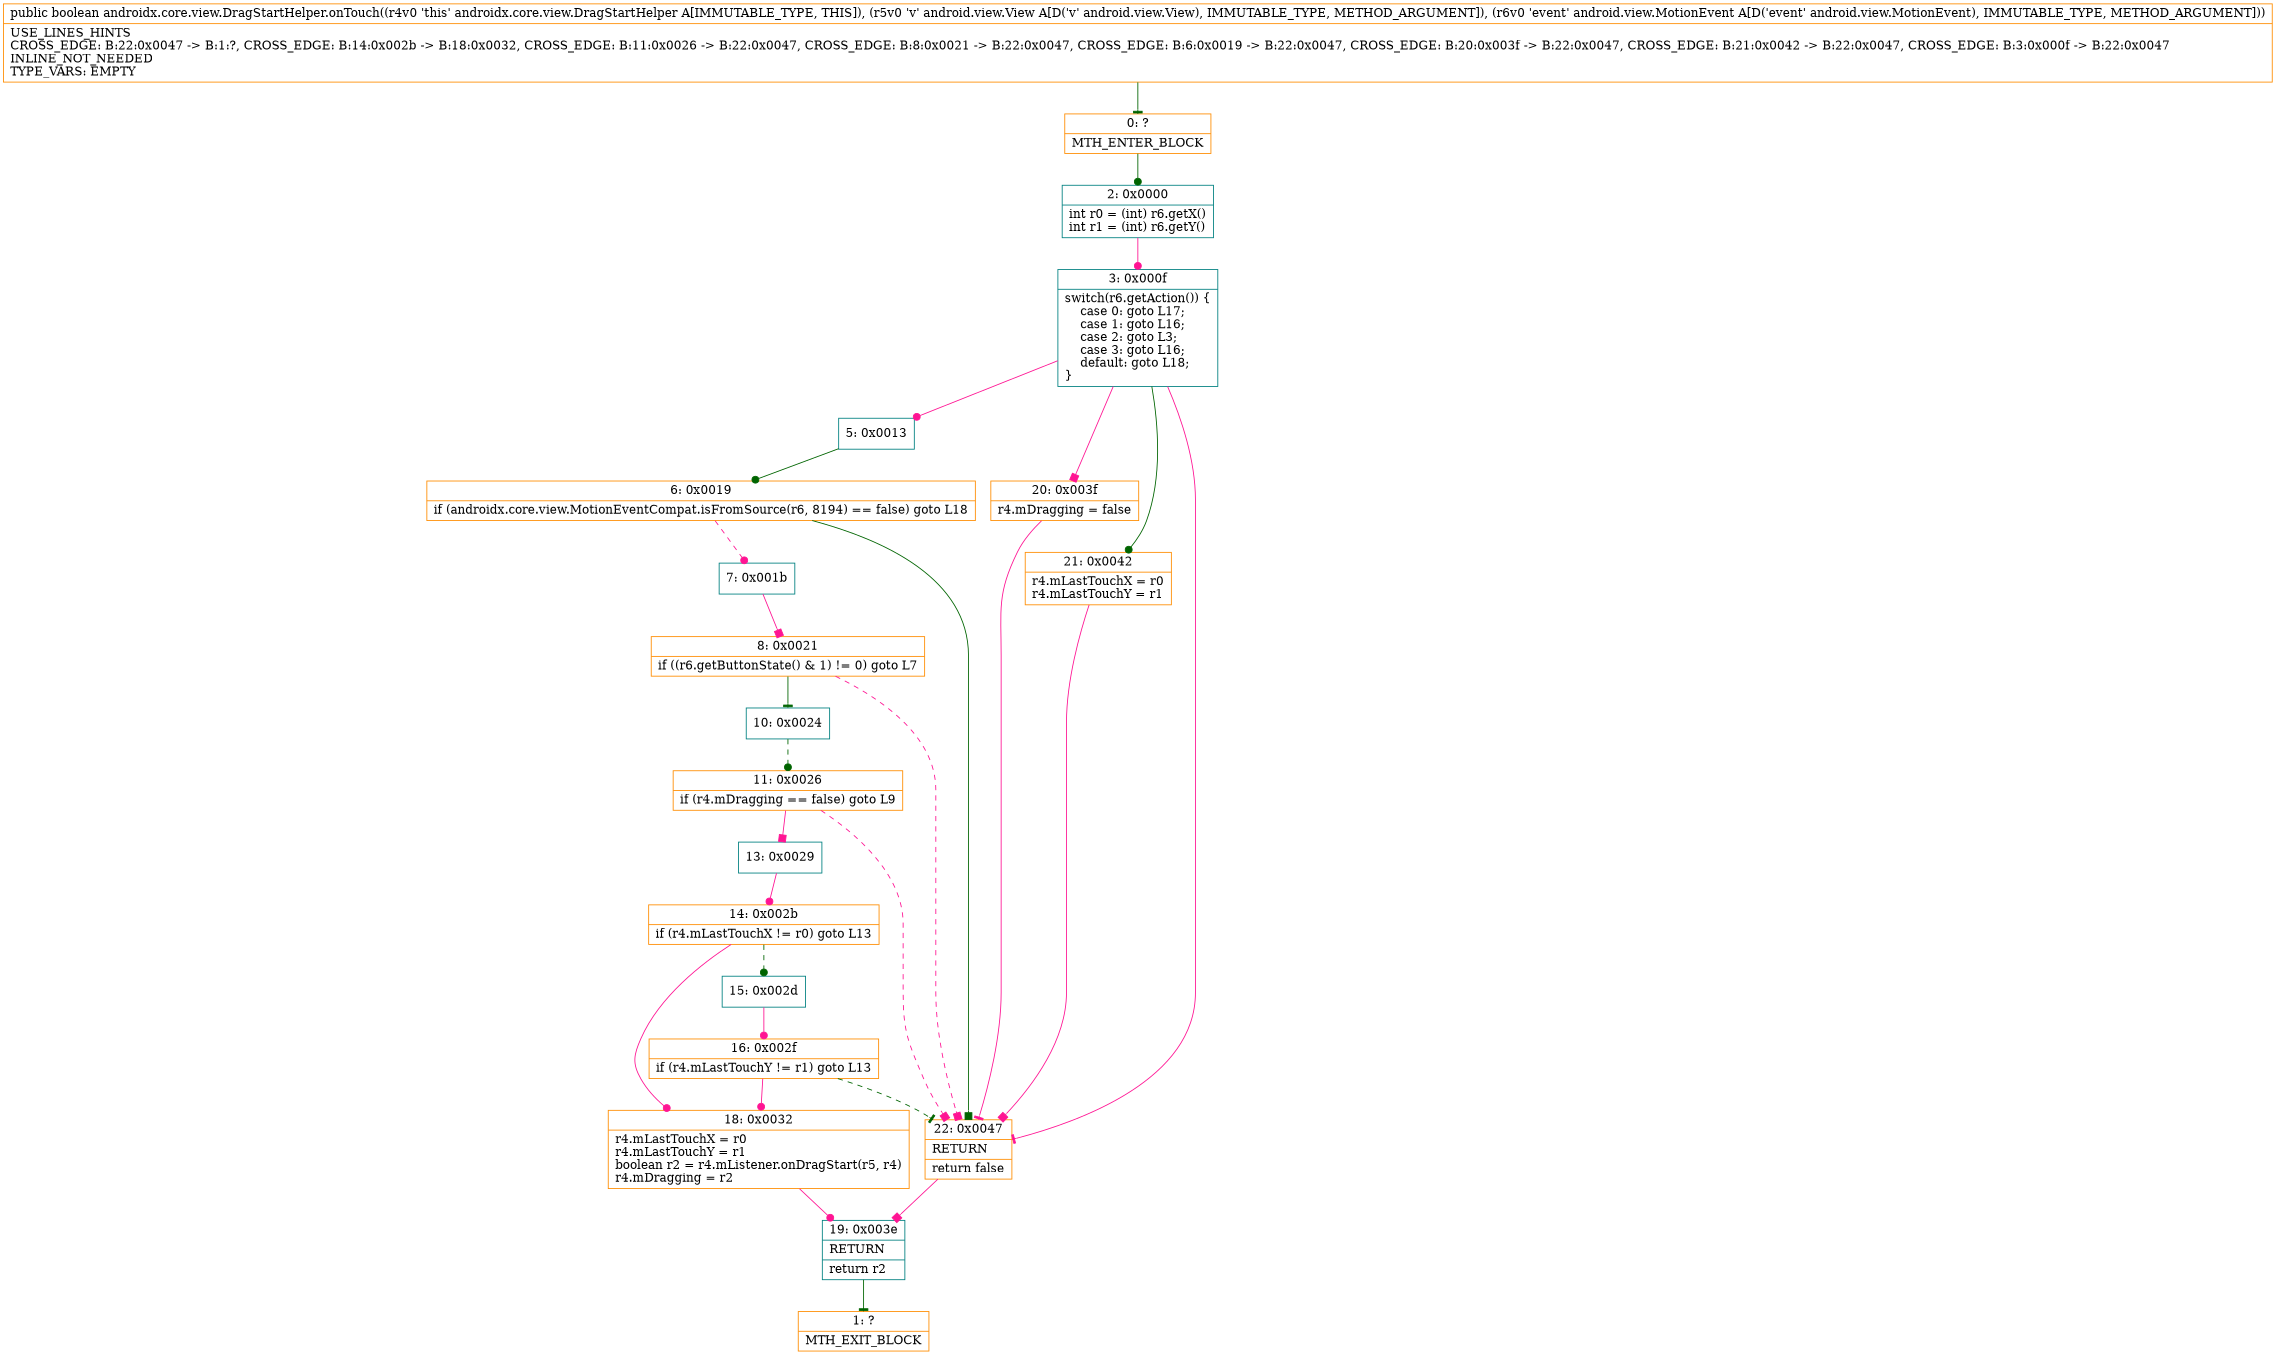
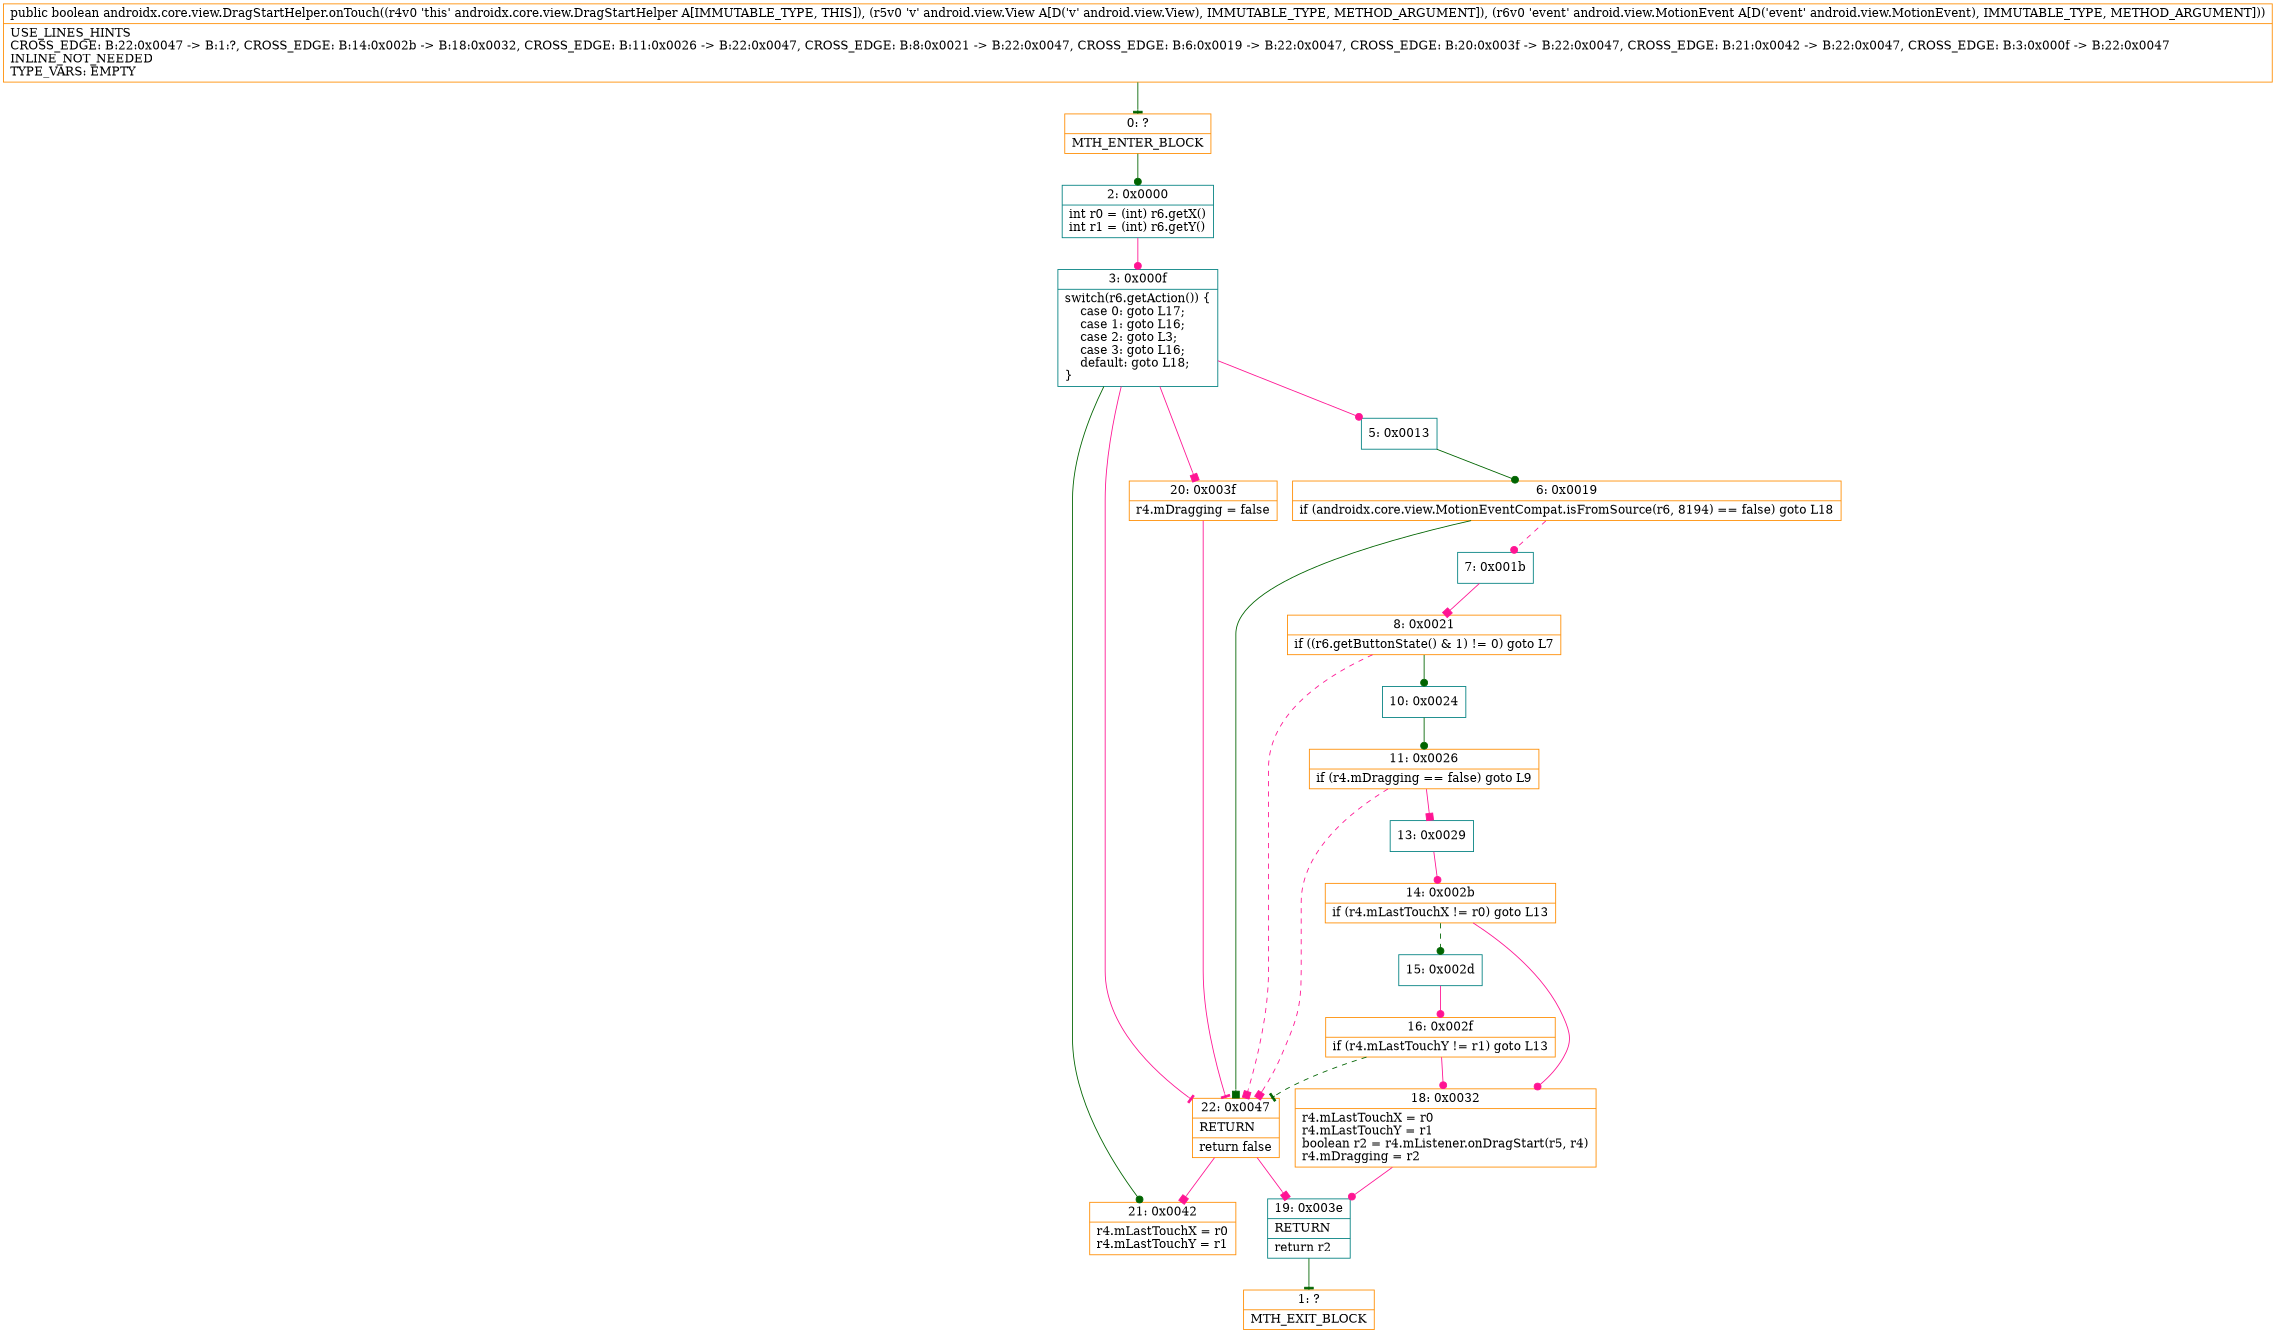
edge "8: 0x0021" -> "10: 0x0024": arrowhead tee -> dot
edge "10: 0x0024" -> "11: 0x0026": style dashed -> solid
edge "21: 0x0042" -> "22: 0x0047": reversed
